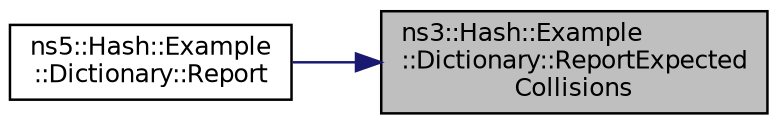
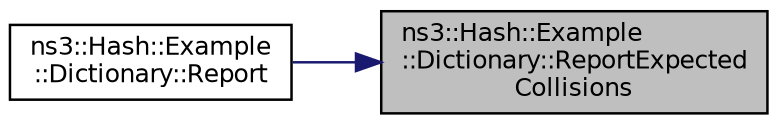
node "ns5::Hash::Example ::Dictionary::Report": label "ns5::Hash::Example ::Dictionary::Report" -> "ns3::Hash::Example ::Dictionary::Report"
